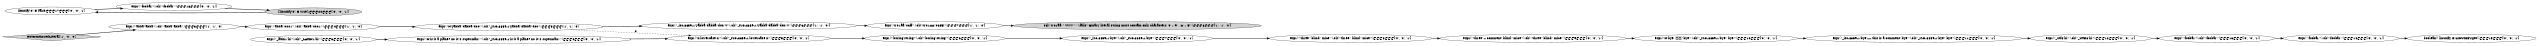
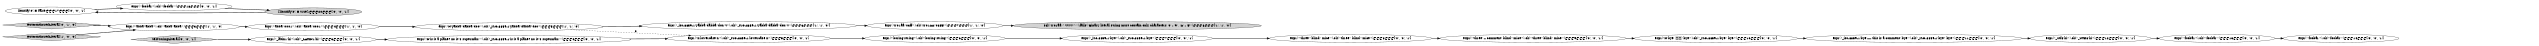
node "testContinuedLiteral['0', '1', '0']": added
node "boolean(( linuxify = LINUXIFY.get()@@@15@@@['0', '0', '1']": removed
node "testStringLiteral['0', '0', '1']": added
